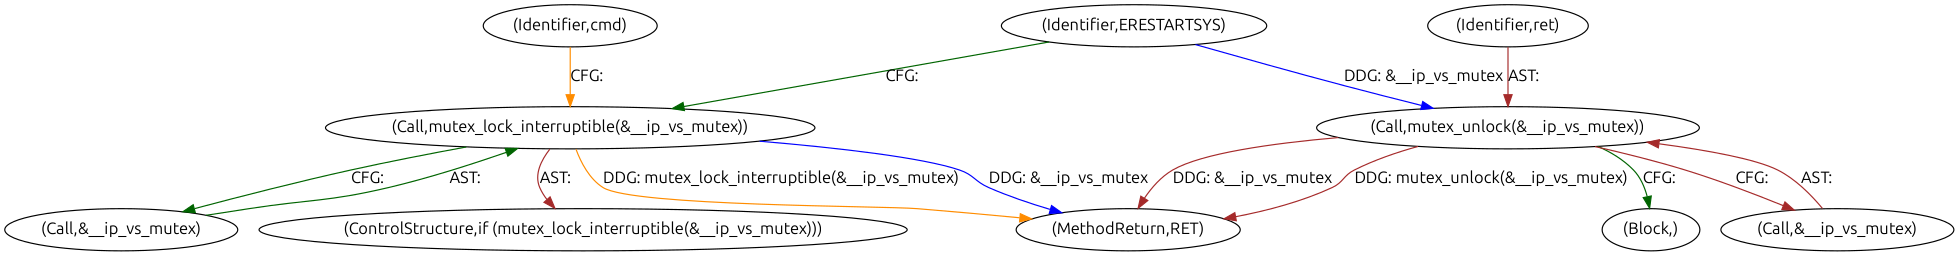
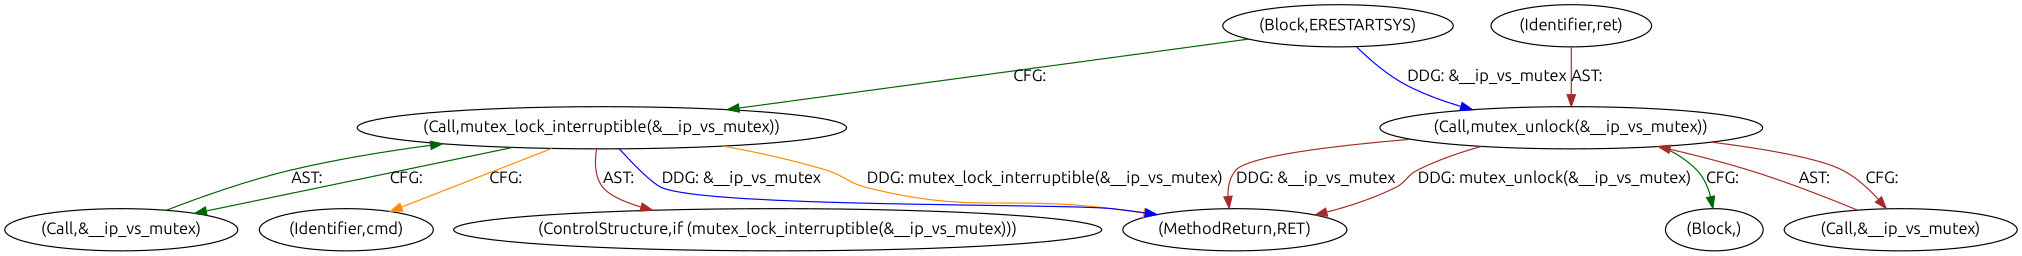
node "(Identifier,ERESTARTSYS)": label "(Identifier,ERESTARTSYS)" -> "(Block,ERESTARTSYS)"
edge "(Identifier,cmd)" -> "(Call,mutex_lock_interruptible(&__ip_vs_mutex))": reversed
